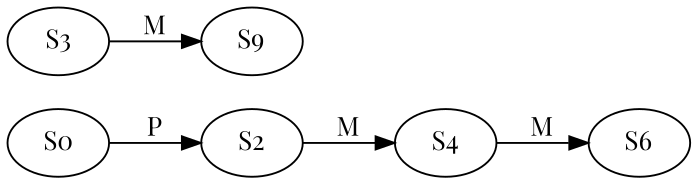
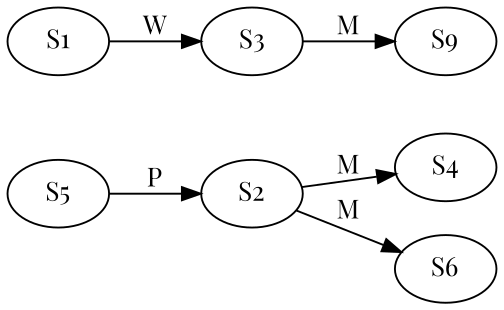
node "S1": added
node "S0": label "S0" -> "S5"
edge "S4" -> "S6": now "S2" -> "S6"
